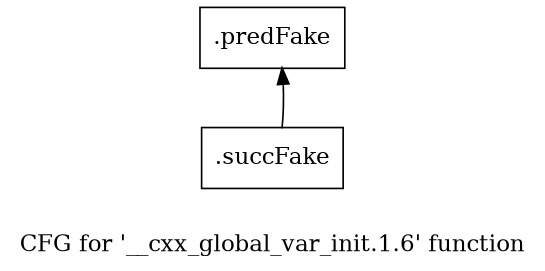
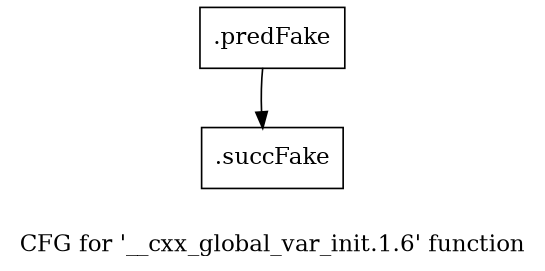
edge ".succFake" -> ".predFake": reversed
